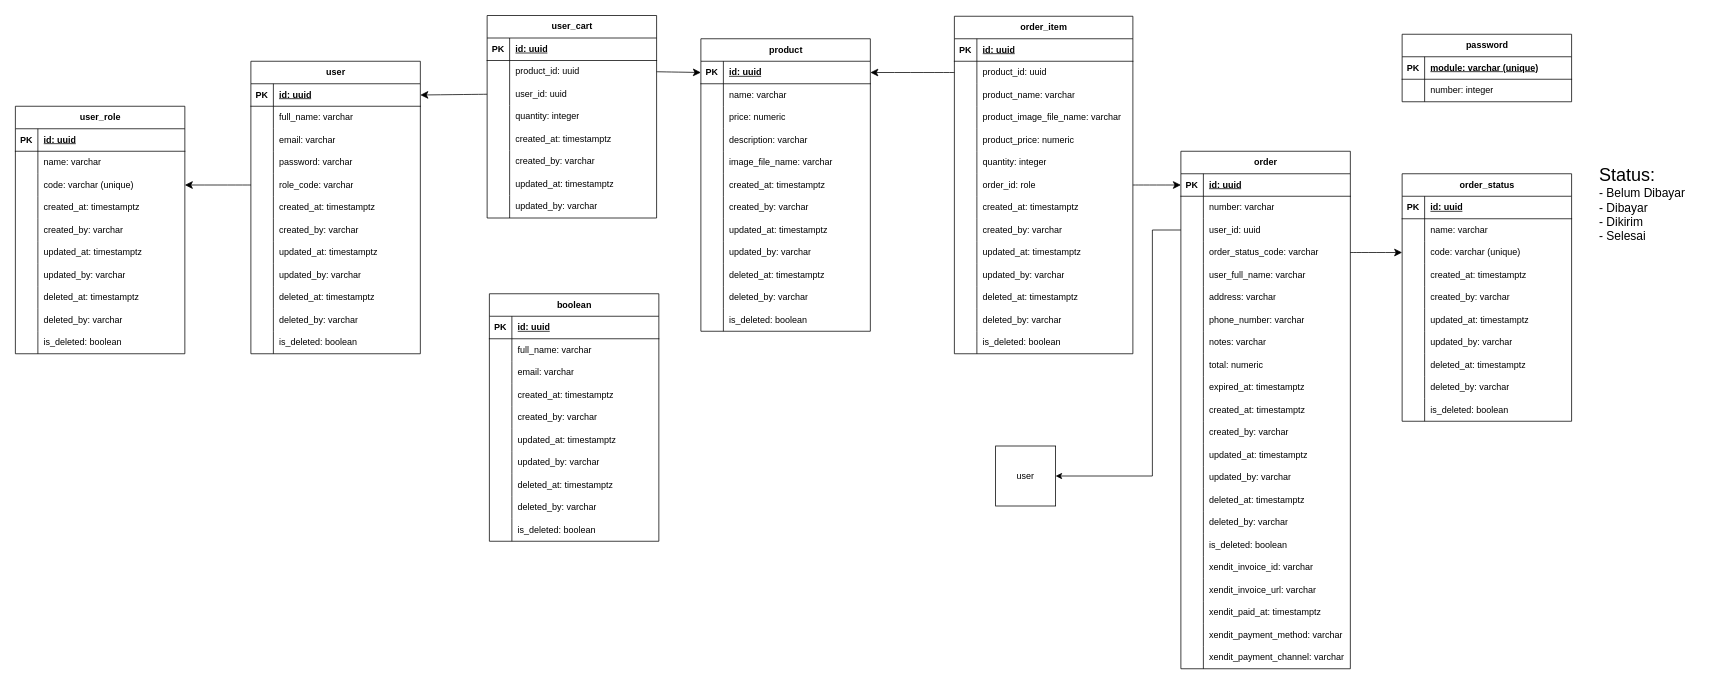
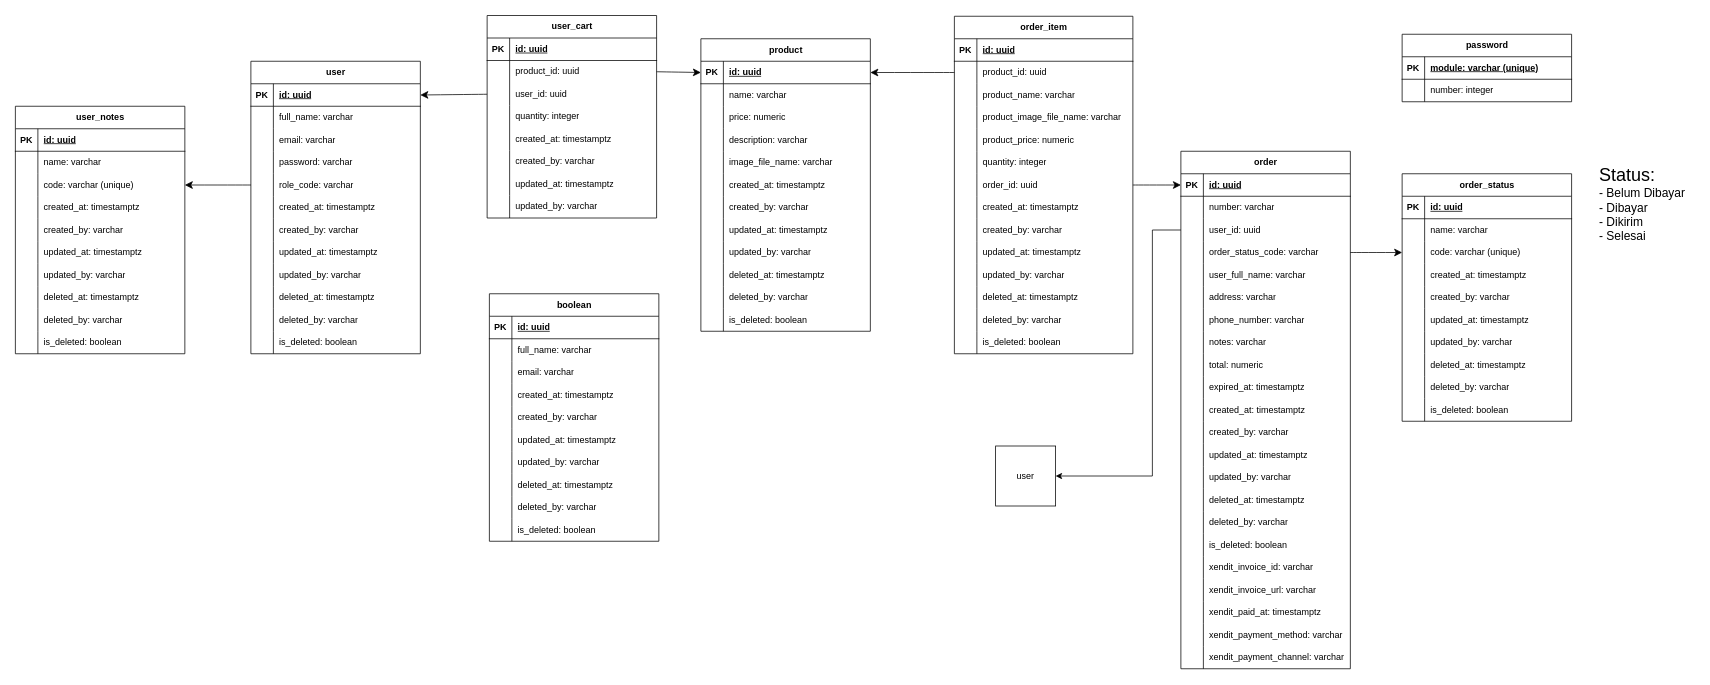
node "user_role": label "user_role" -> "user_notes"
node "order_id: role": label "order_id: role" -> "order_id: uuid"
